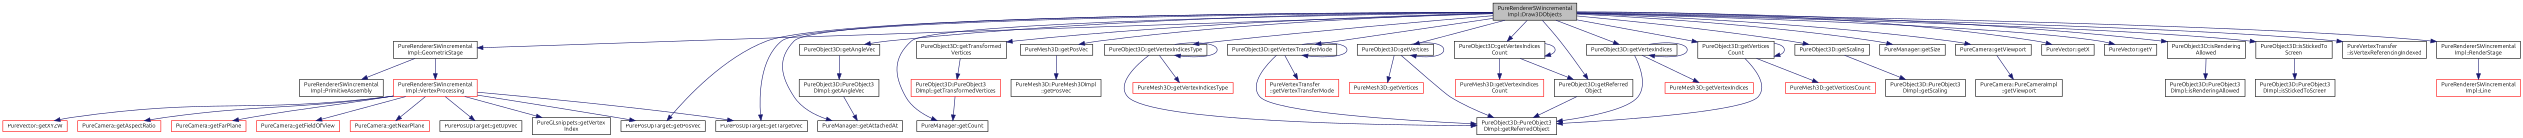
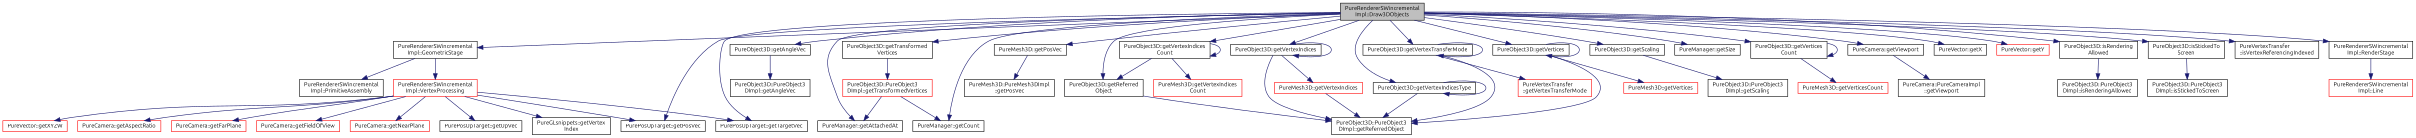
node "PureVector::getY": color black -> red
node "PureMesh3D::getVertexIndicesType": removed
edge "PureObject3D::PureObject3 DImpl::getAngleVec" -> "PureManager::getAttachedAt": now "PureObject3D::PureObject3 DImpl::getTransformedVertices" -> "PureManager::getAttachedAt"
edge "PureObject3D::getVertices Count" -> "PureObject3D::PureObject3 DImpl::getReferredObject": now "PureMesh3D::getVertexIndices" -> "PureObject3D::PureObject3 DImpl::getReferredObject"
